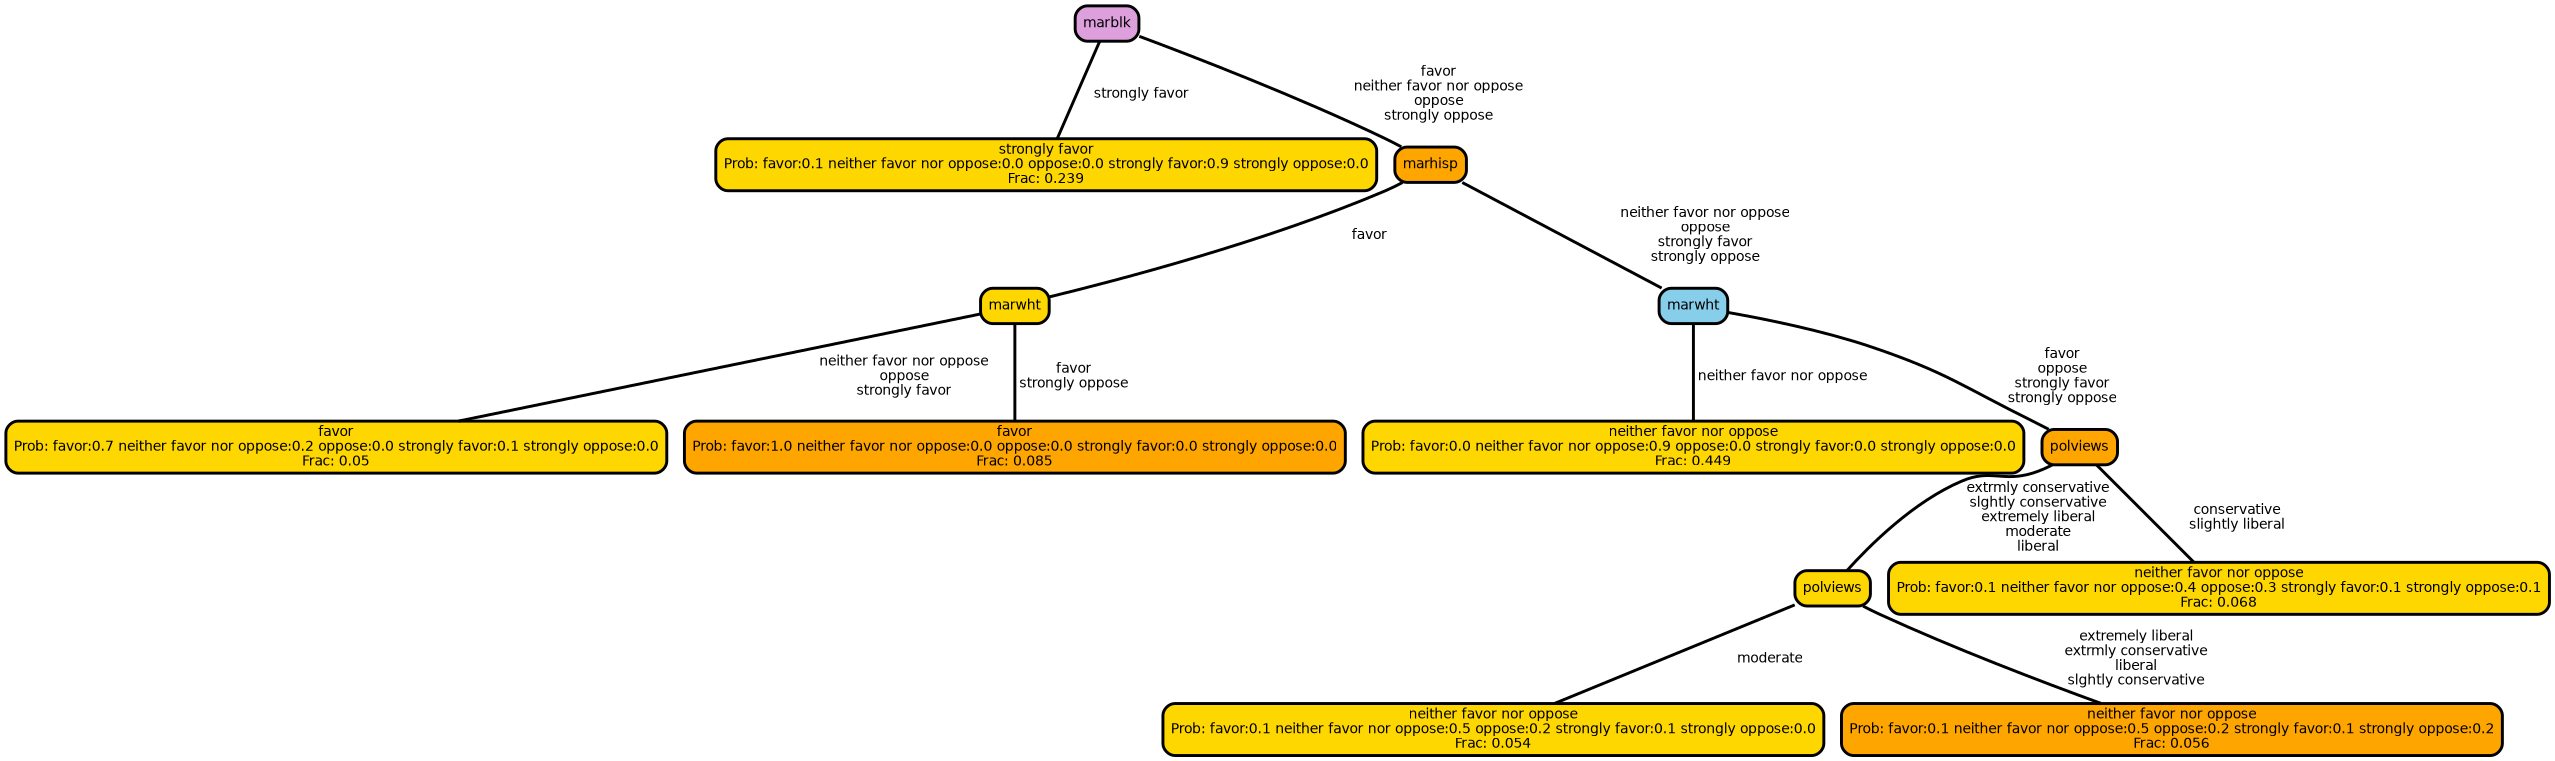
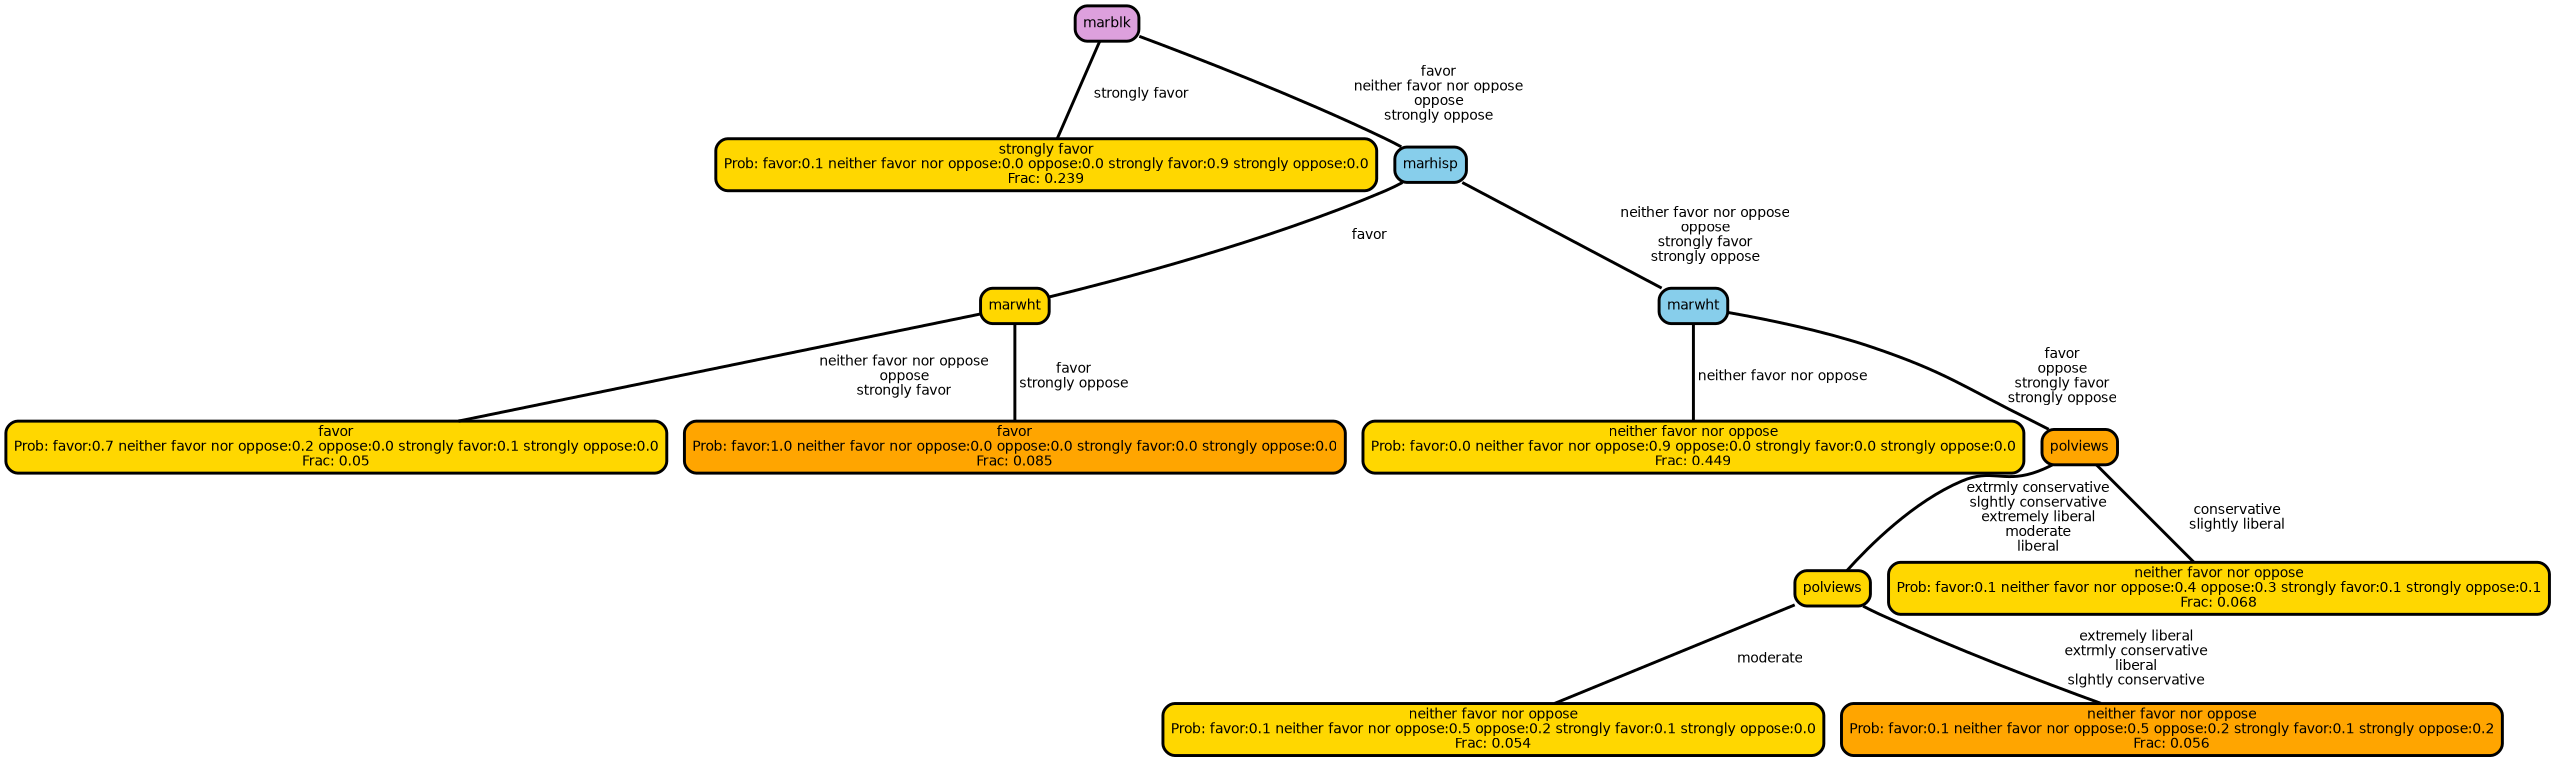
node "marhisp": fillcolor orange -> skyblue
